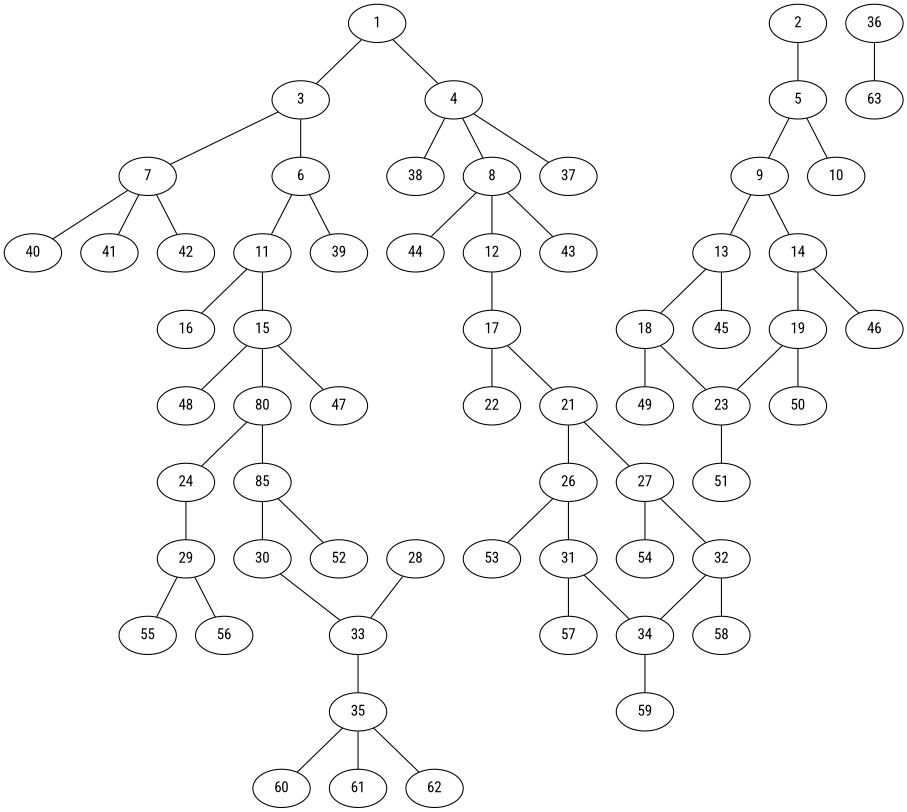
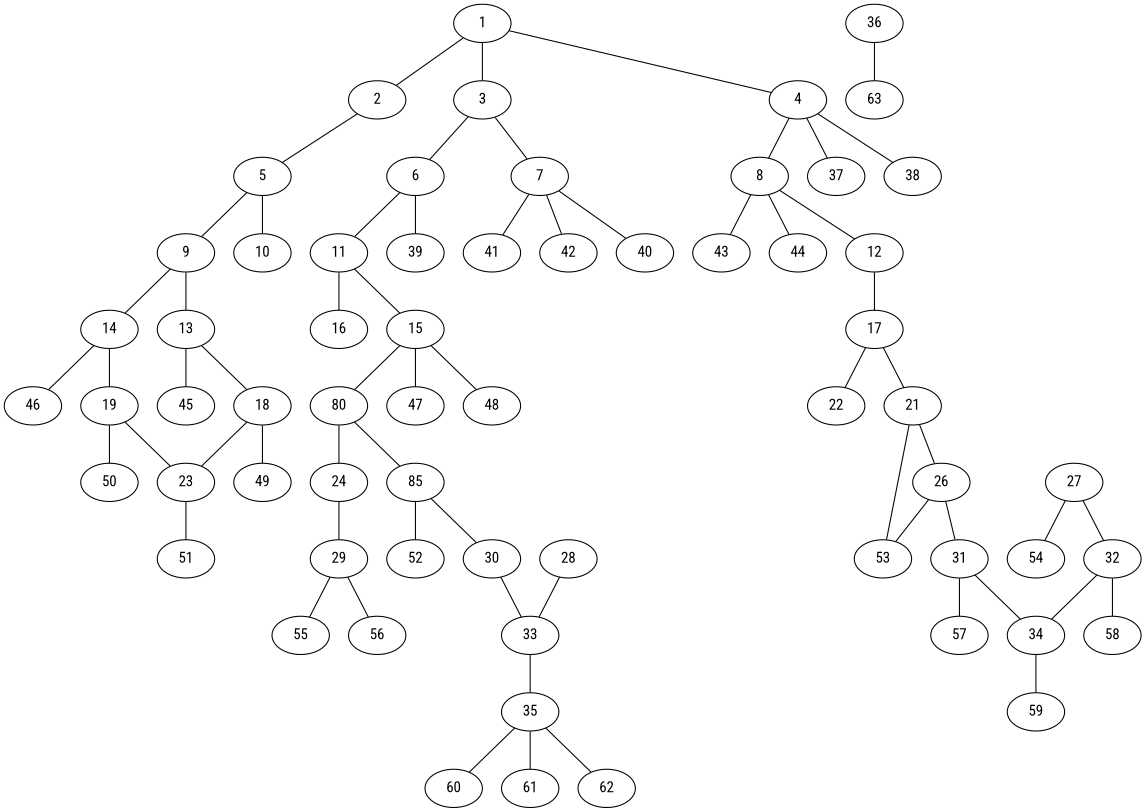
edge "1" -- "2": added
edge "21" -- "27": now "21" -- "53"
